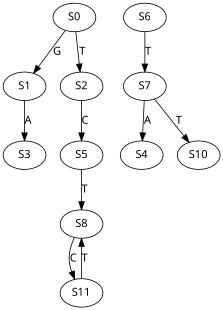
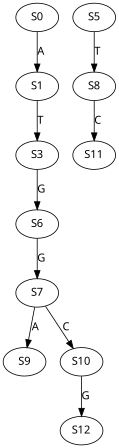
edge "S0" -> "S1": label "G" -> "A"
edge "S6" -> "S7": label "T" -> "G"
node "S2": removed
edge "S1" -> "S3": label "A" -> "T"
edge "S7" -> "S10": label "T" -> "C"
node "S4": label "S4" -> "S9"
edge "S3" -> "S6": added, label "G"
edge "S11" -> "S8": removed, label "T"
node "S12": added
